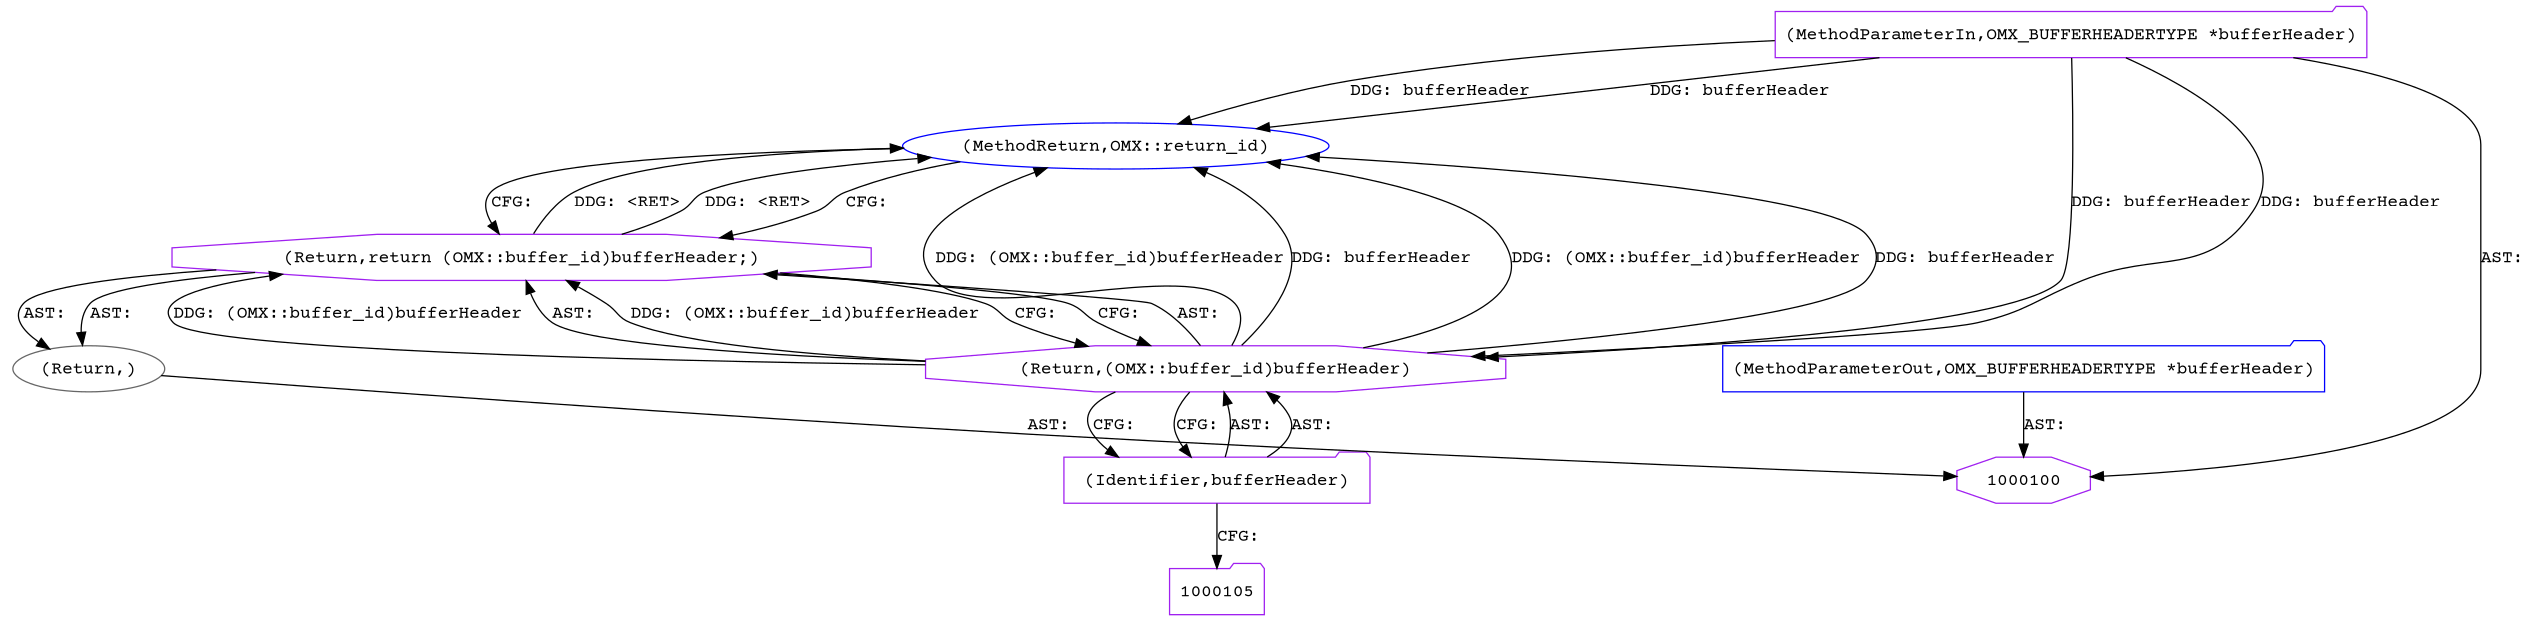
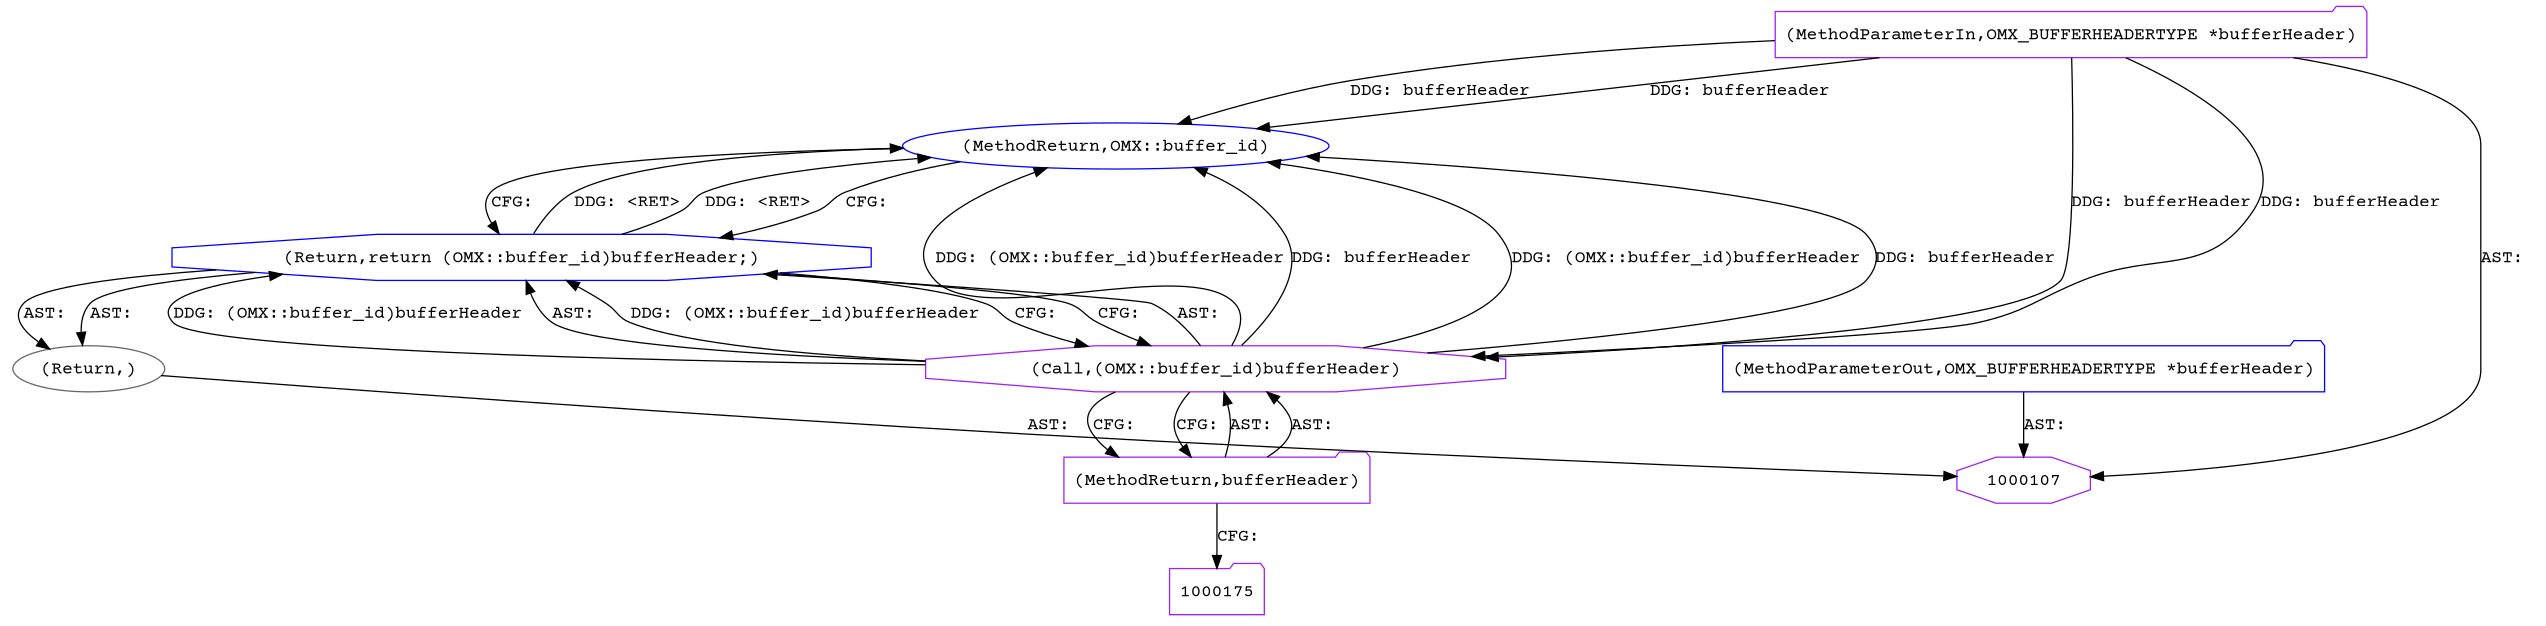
node "(MethodReturn,OMX::return_id)": label "(MethodReturn,OMX::return_id)" -> "(MethodReturn,OMX::buffer_id)"
node "(Return,return (OMX::buffer_id)bufferHeader;)": color purple -> blue
node "(Return,(OMX::buffer_id)bufferHeader)": label "(Return,(OMX::buffer_id)bufferHeader)" -> "(Call,(OMX::buffer_id)bufferHeader)"
node "(Identifier,bufferHeader)": label "(Identifier,bufferHeader)" -> "(MethodReturn,bufferHeader)"
node "1000100": label "1000100" -> "1000107"
node "1000105": label "1000105" -> "1000175"
